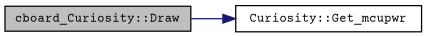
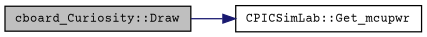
node "Curiosity::Get_mcupwr": label "Curiosity::Get_mcupwr" -> "CPICSimLab::Get_mcupwr"
